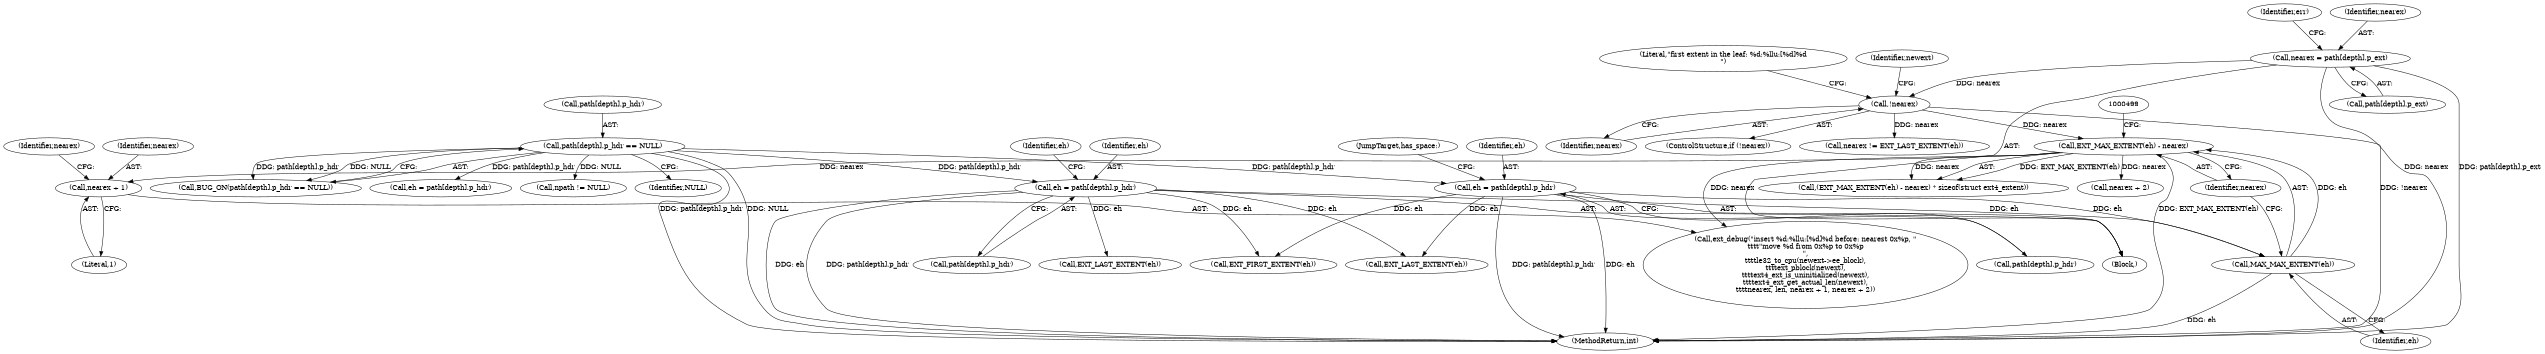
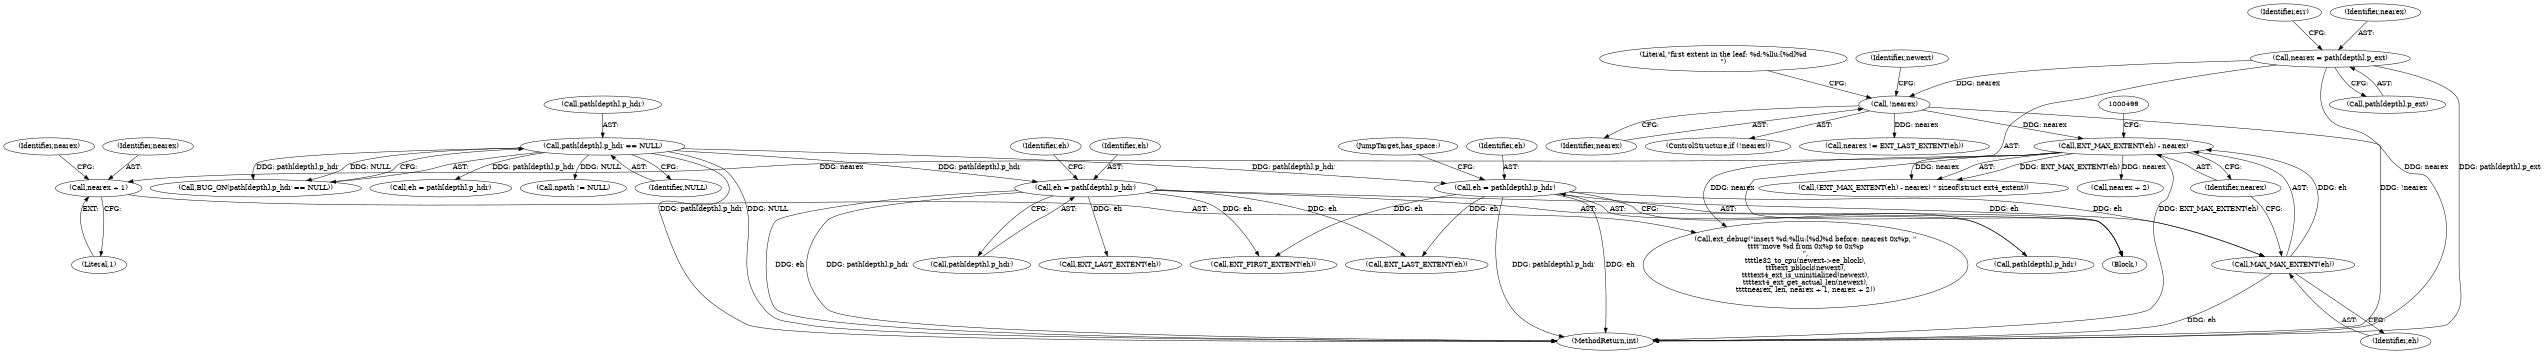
edge "(Identifier,NULL)" -> "(Call,path[depth].p_hdr == NULL)": added, label "AST:"
edge "(Literal,1)" -> "(Call,nearex + 1)": label "AST: " -> "EXT: "
